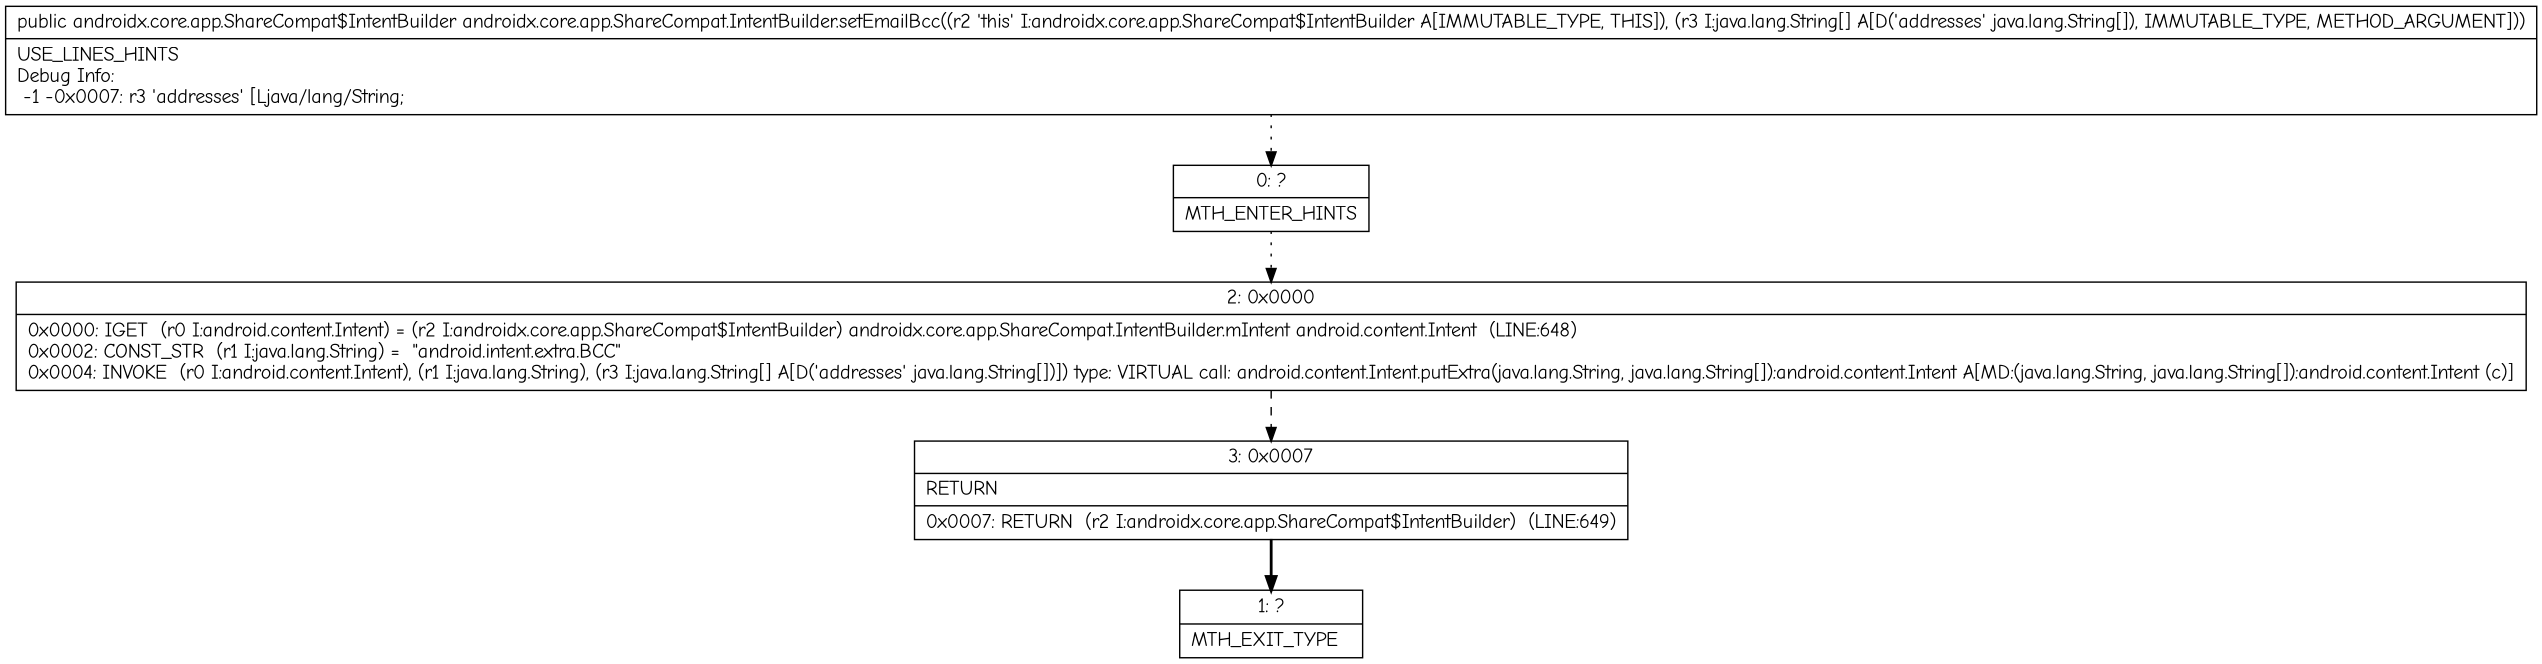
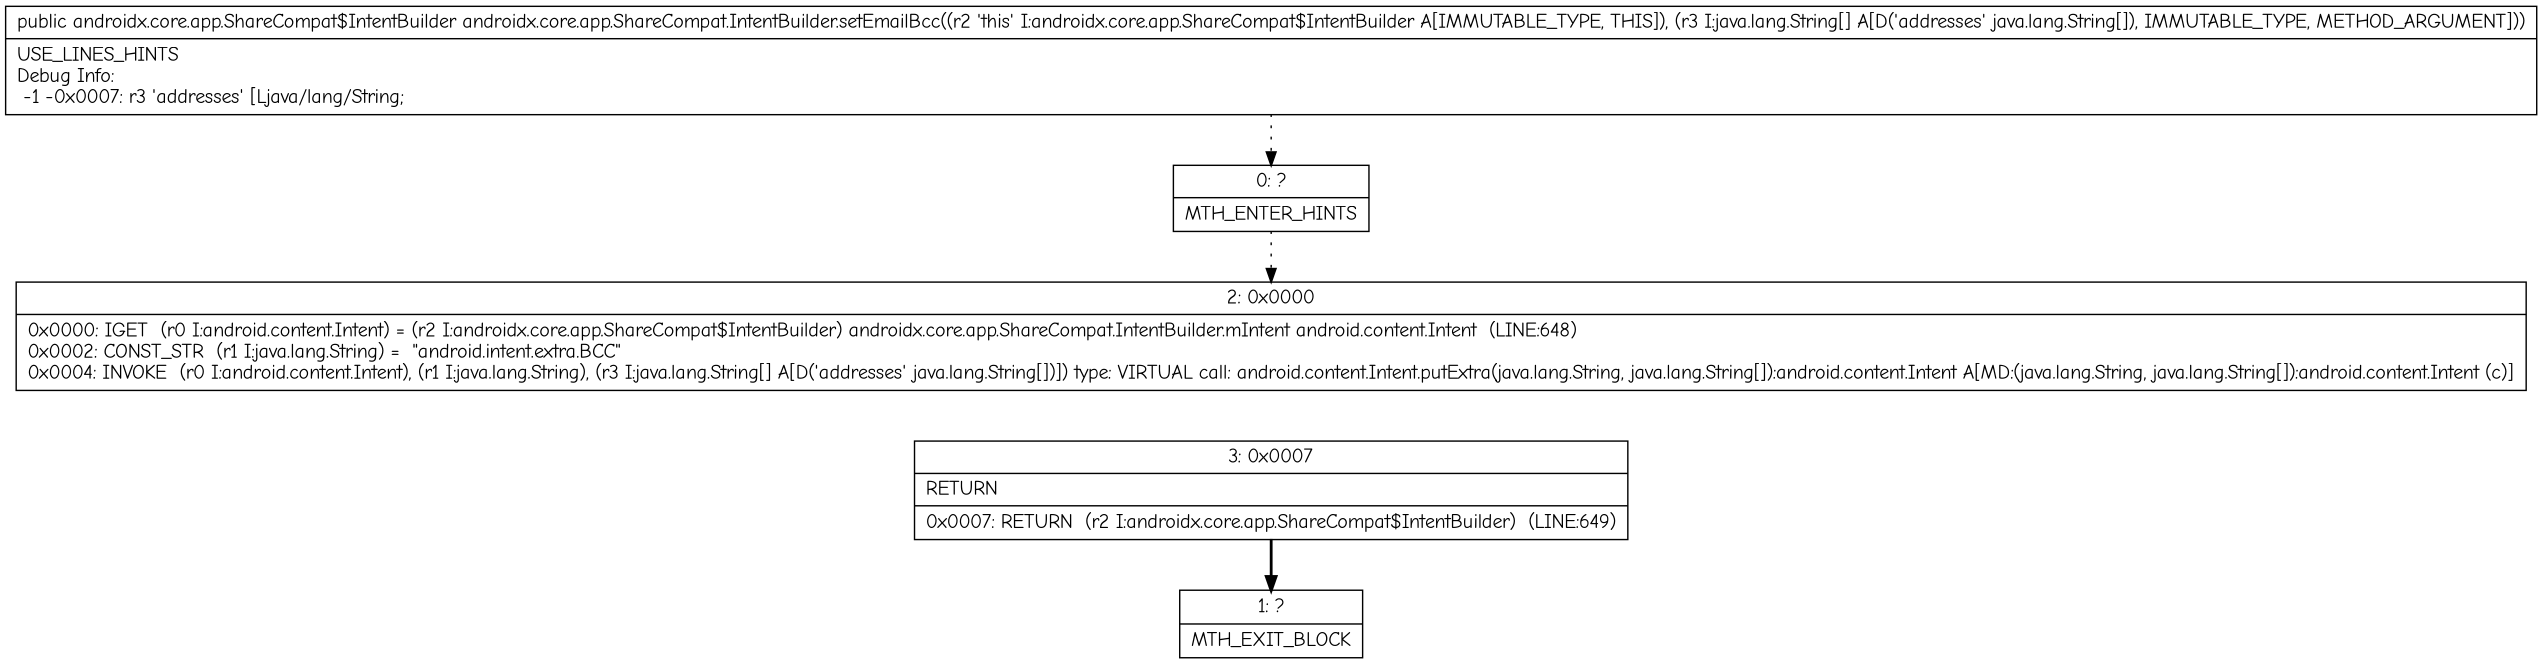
edge "2: 0x0000" -> "3: 0x0007": removed
node "1: ?": text "MTH_EXIT_TYPE" -> "MTH_EXIT_BLOCK"
